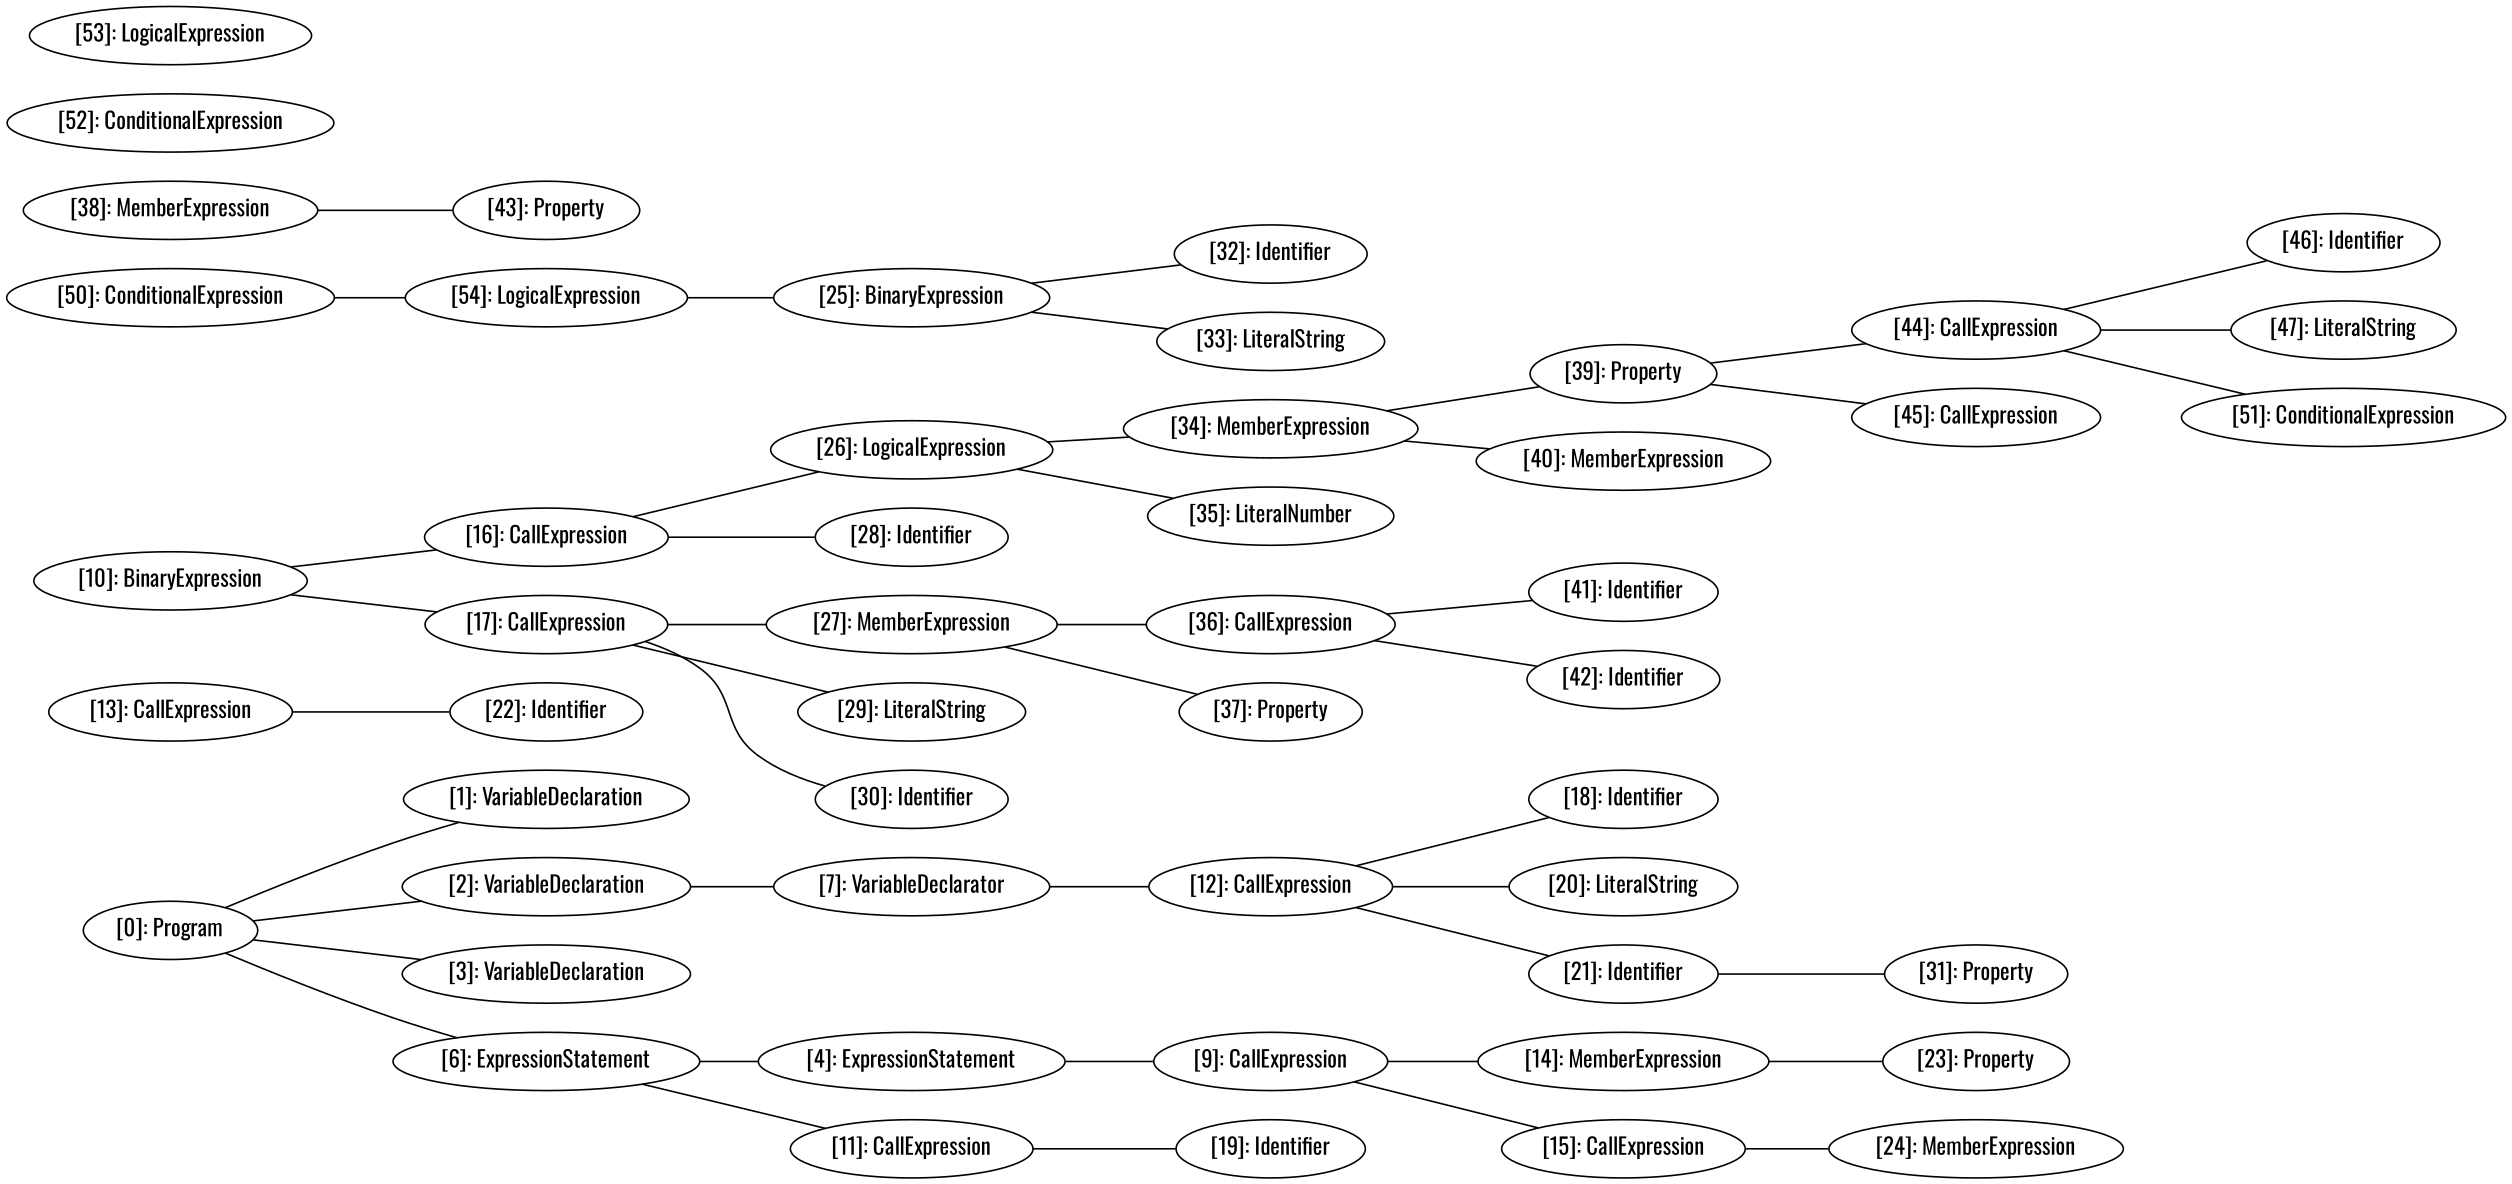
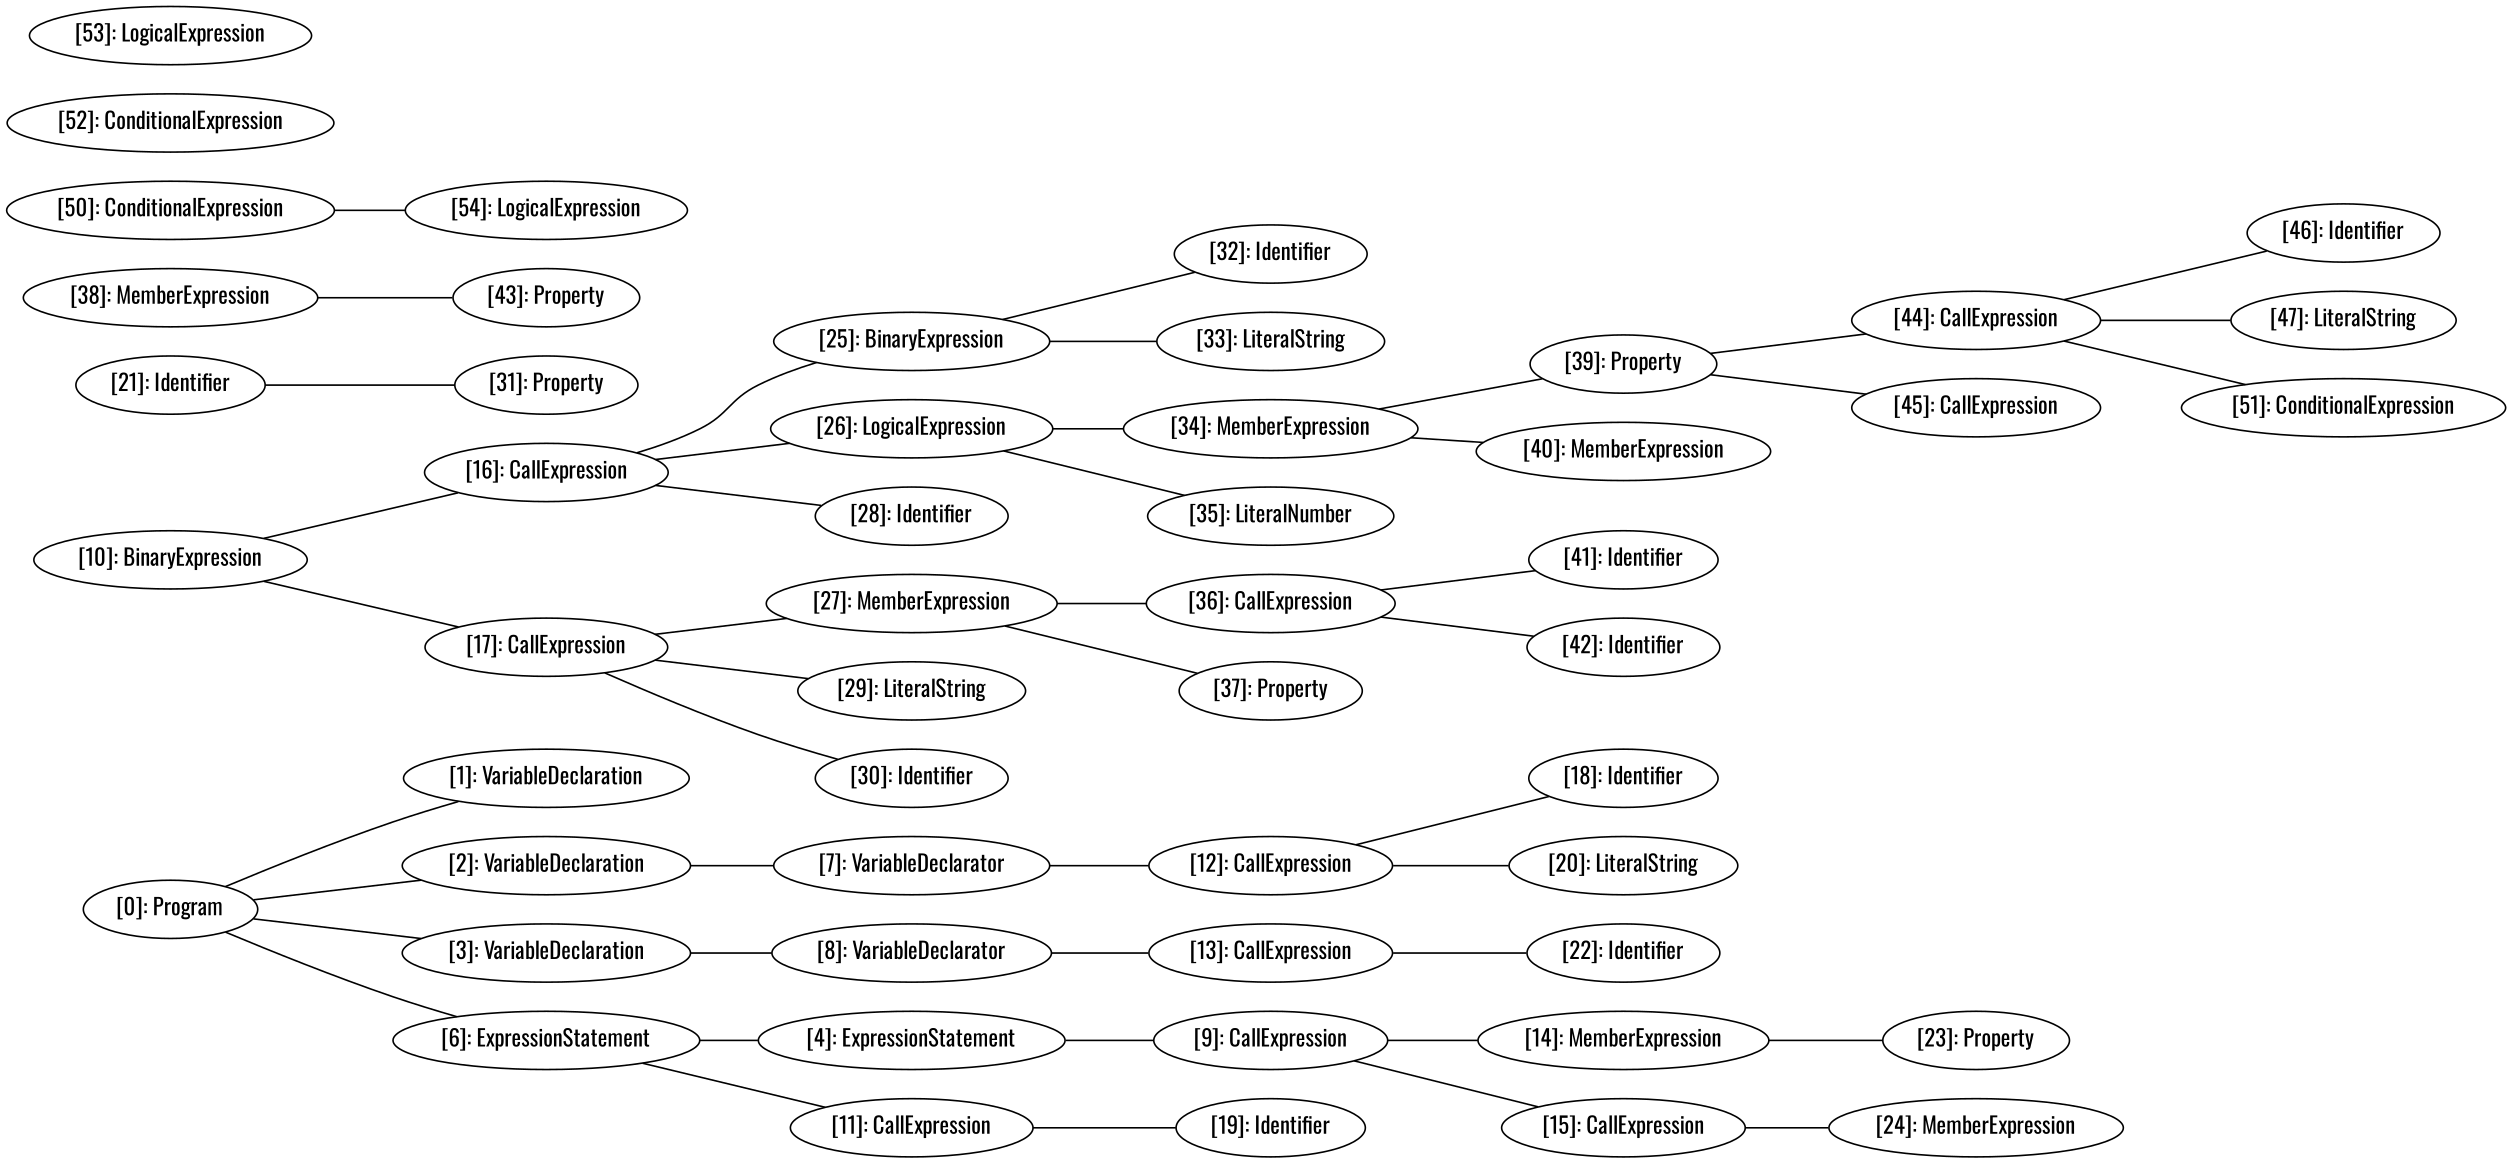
edge "[54]: LogicalExpression" -- "[25]: BinaryExpression": now "[16]: CallExpression" -- "[25]: BinaryExpression"
edge "[12]: CallExpression" -- "[21]: Identifier": removed
node "[8]: VariableDeclarator": added
